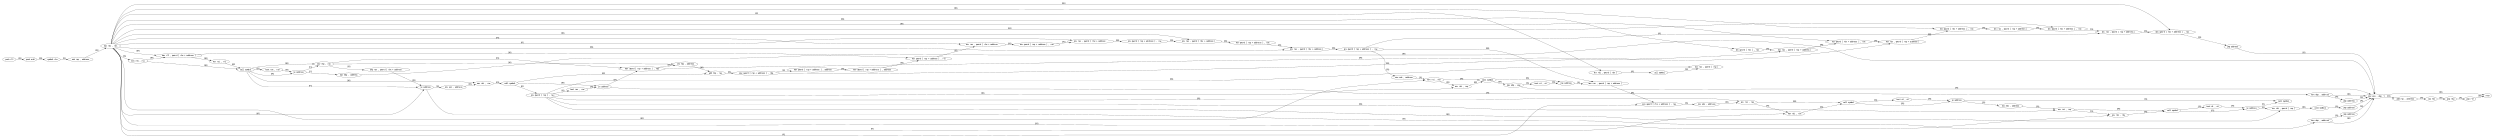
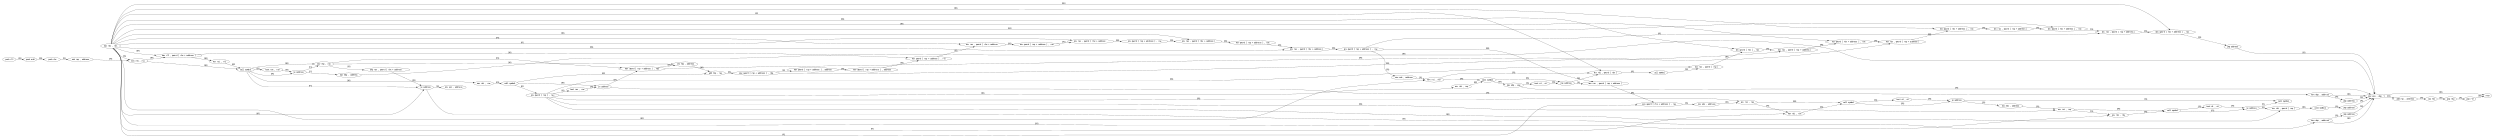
edge "sub rsp , address" -> "mov rbx , rdi": now "sub rsp , address" -> "mov rdi , rsi"
node "symbol rbx": label "symbol rbx" -> "push rbx"
edge "mov rax , qword [ rsp ]" -> "mov qword [ rbx ] , rax": added, label "DFG"
edge "jne address" -> "mov rdi , qword [ rbx ]": added, label "CFG"
edge "mov rsi , rbx" -> "mov rdi , rsp": now "mov rsi , rbx" -> "mov rdi , qword [ rbx ]"
edge "mov esi , address" -> "mov rdi , rax": removed, label "CFG"
